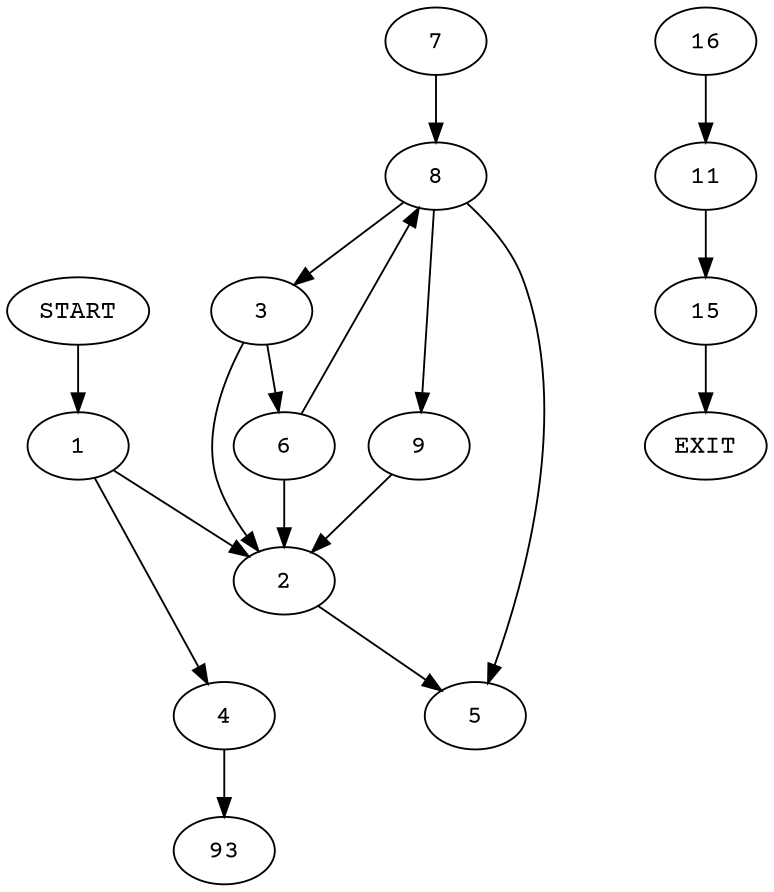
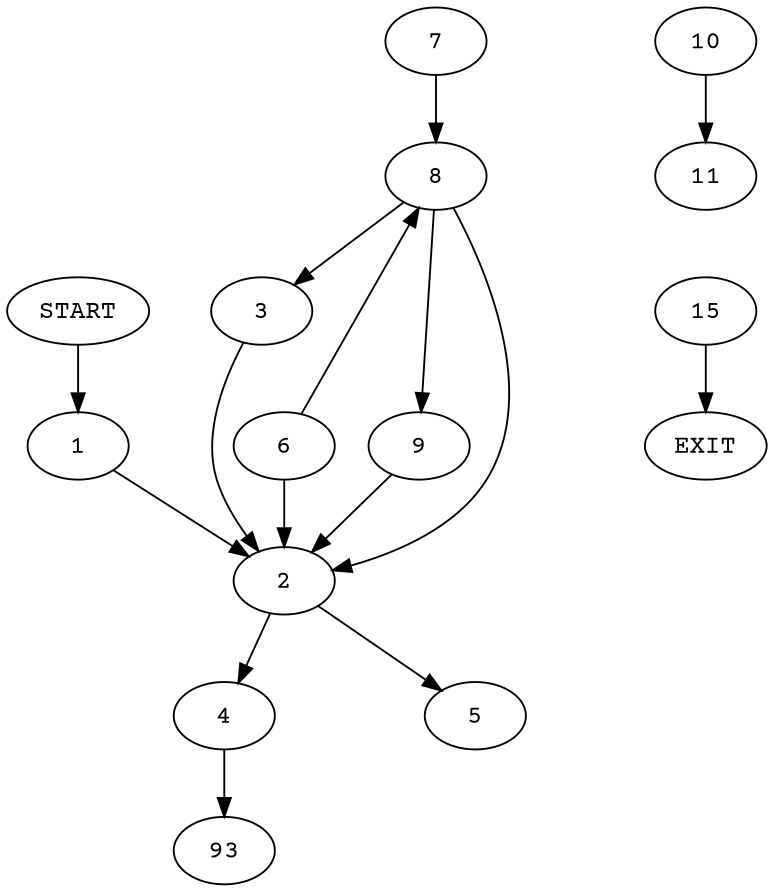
node "16": label "16" -> "10"
edge "11" -> "15": removed
edge "3" -> "6": removed
edge "8" -> "5": now "8" -> "2"
edge "1" -> "4": now "2" -> "4"
